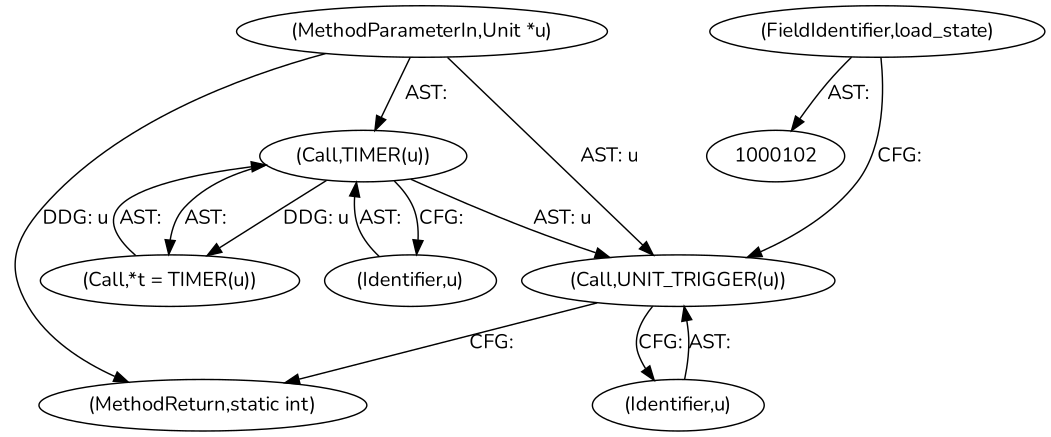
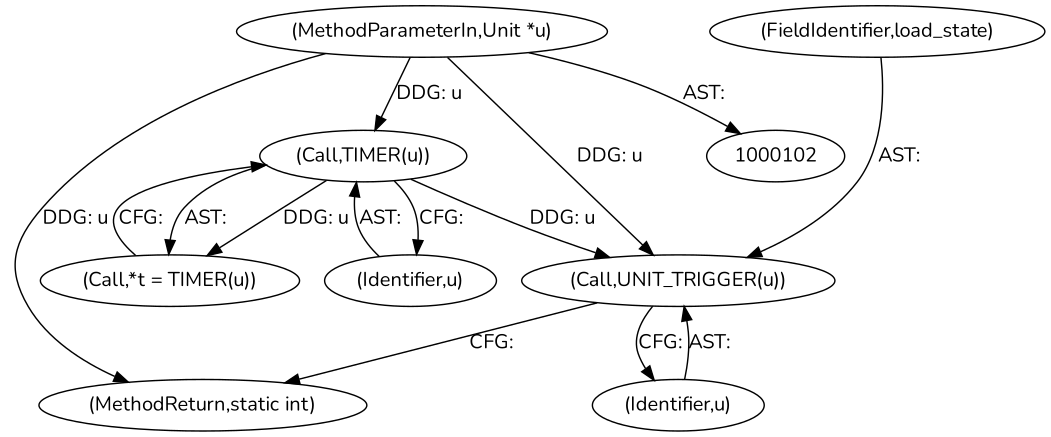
edge "(FieldIdentifier,load_state)" -> "1000102": now "(MethodParameterIn,Unit *u)" -> "1000102"
edge "(MethodParameterIn,Unit *u)" -> "(Call,TIMER(u))": label "AST: " -> "DDG: u"
edge "(MethodParameterIn,Unit *u)" -> "(Call,UNIT_TRIGGER(u))": label "AST: u" -> "DDG: u"
edge "(FieldIdentifier,load_state)" -> "(Call,UNIT_TRIGGER(u))": label "CFG: " -> "AST: "
edge "(Call,*t = TIMER(u))" -> "(Call,TIMER(u))": label "AST: " -> "CFG: "
edge "(Call,TIMER(u))" -> "(Call,UNIT_TRIGGER(u))": label "AST: u" -> "DDG: u"
